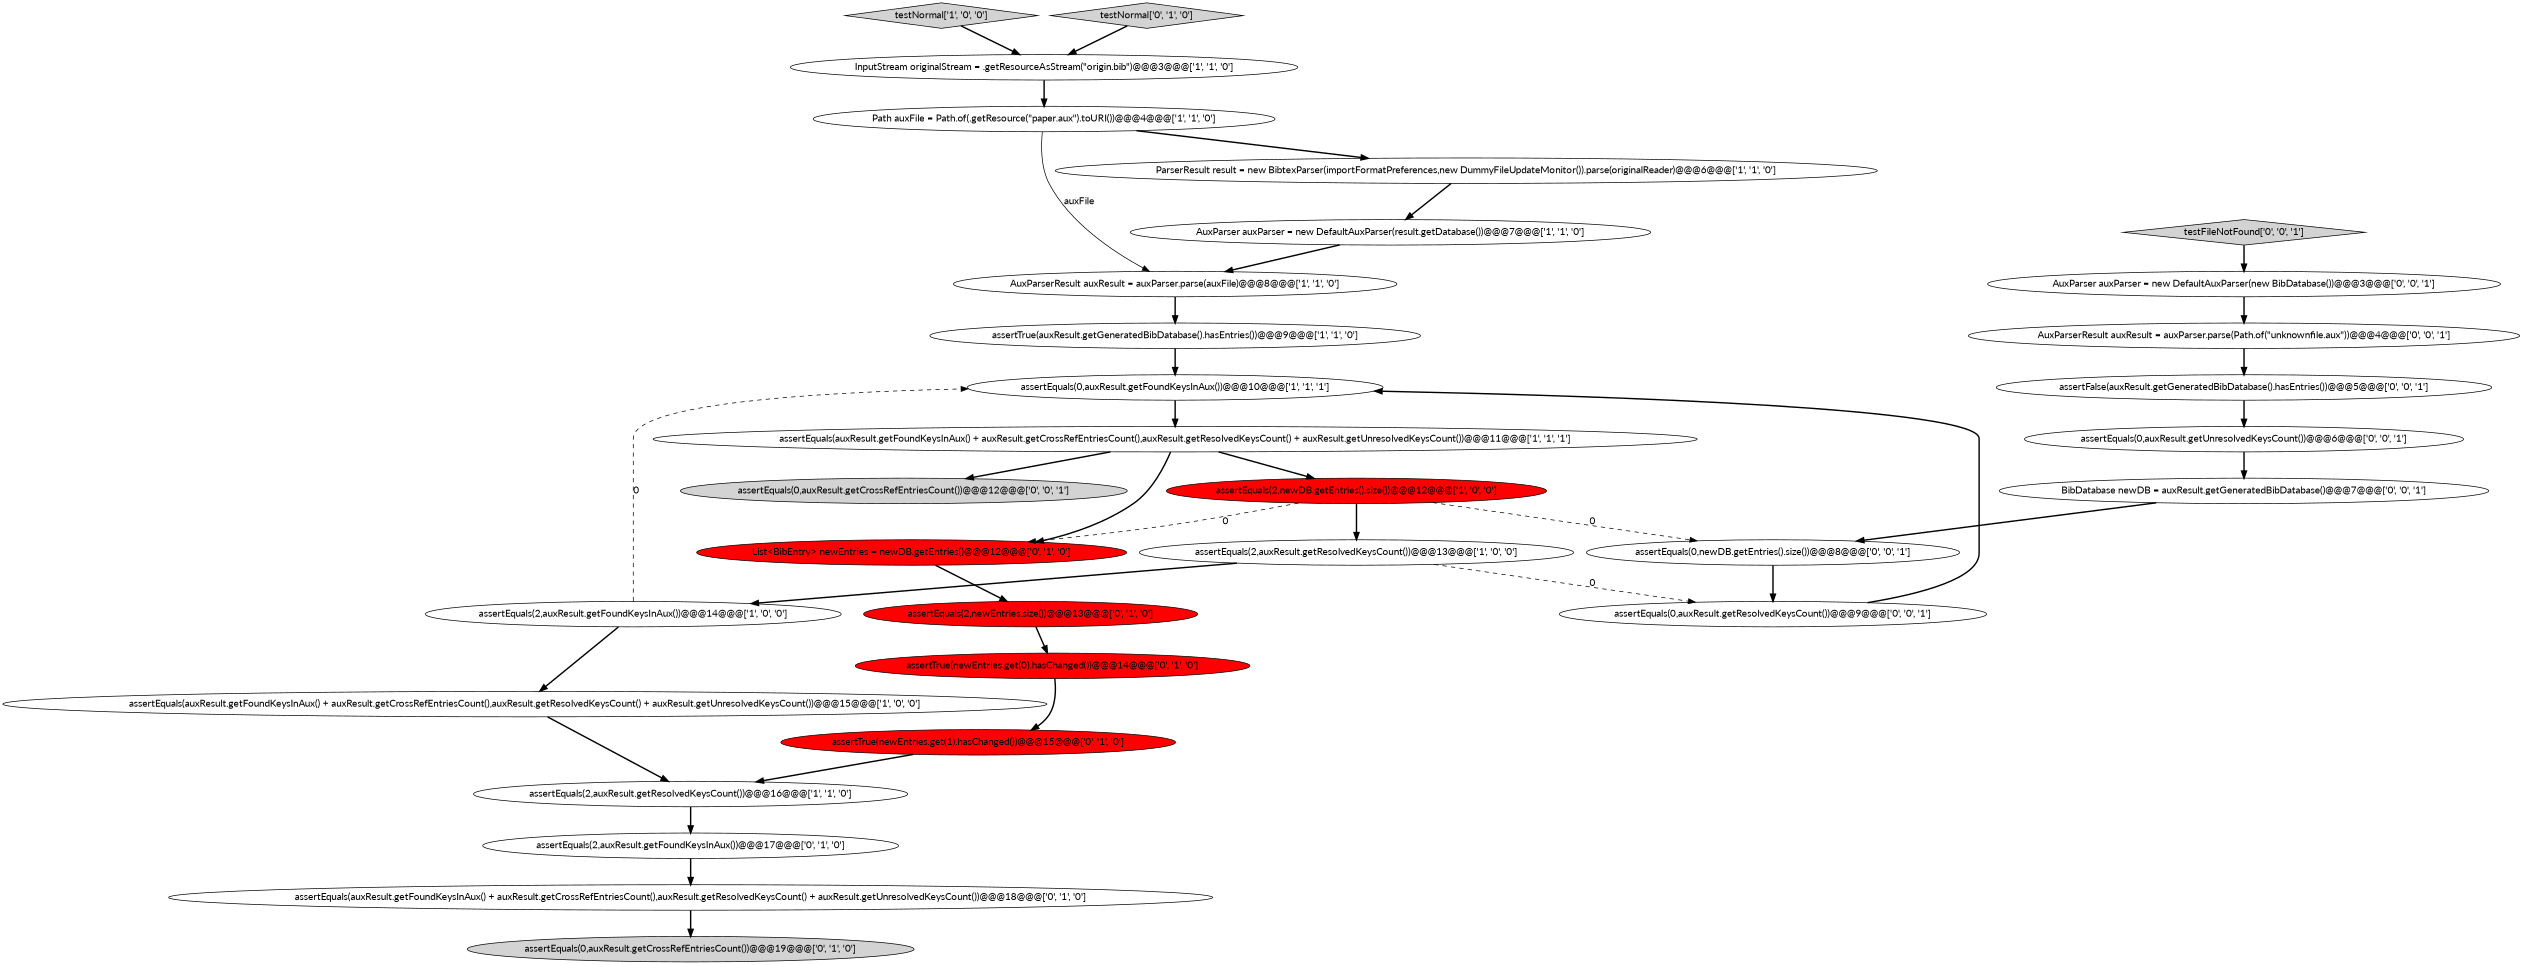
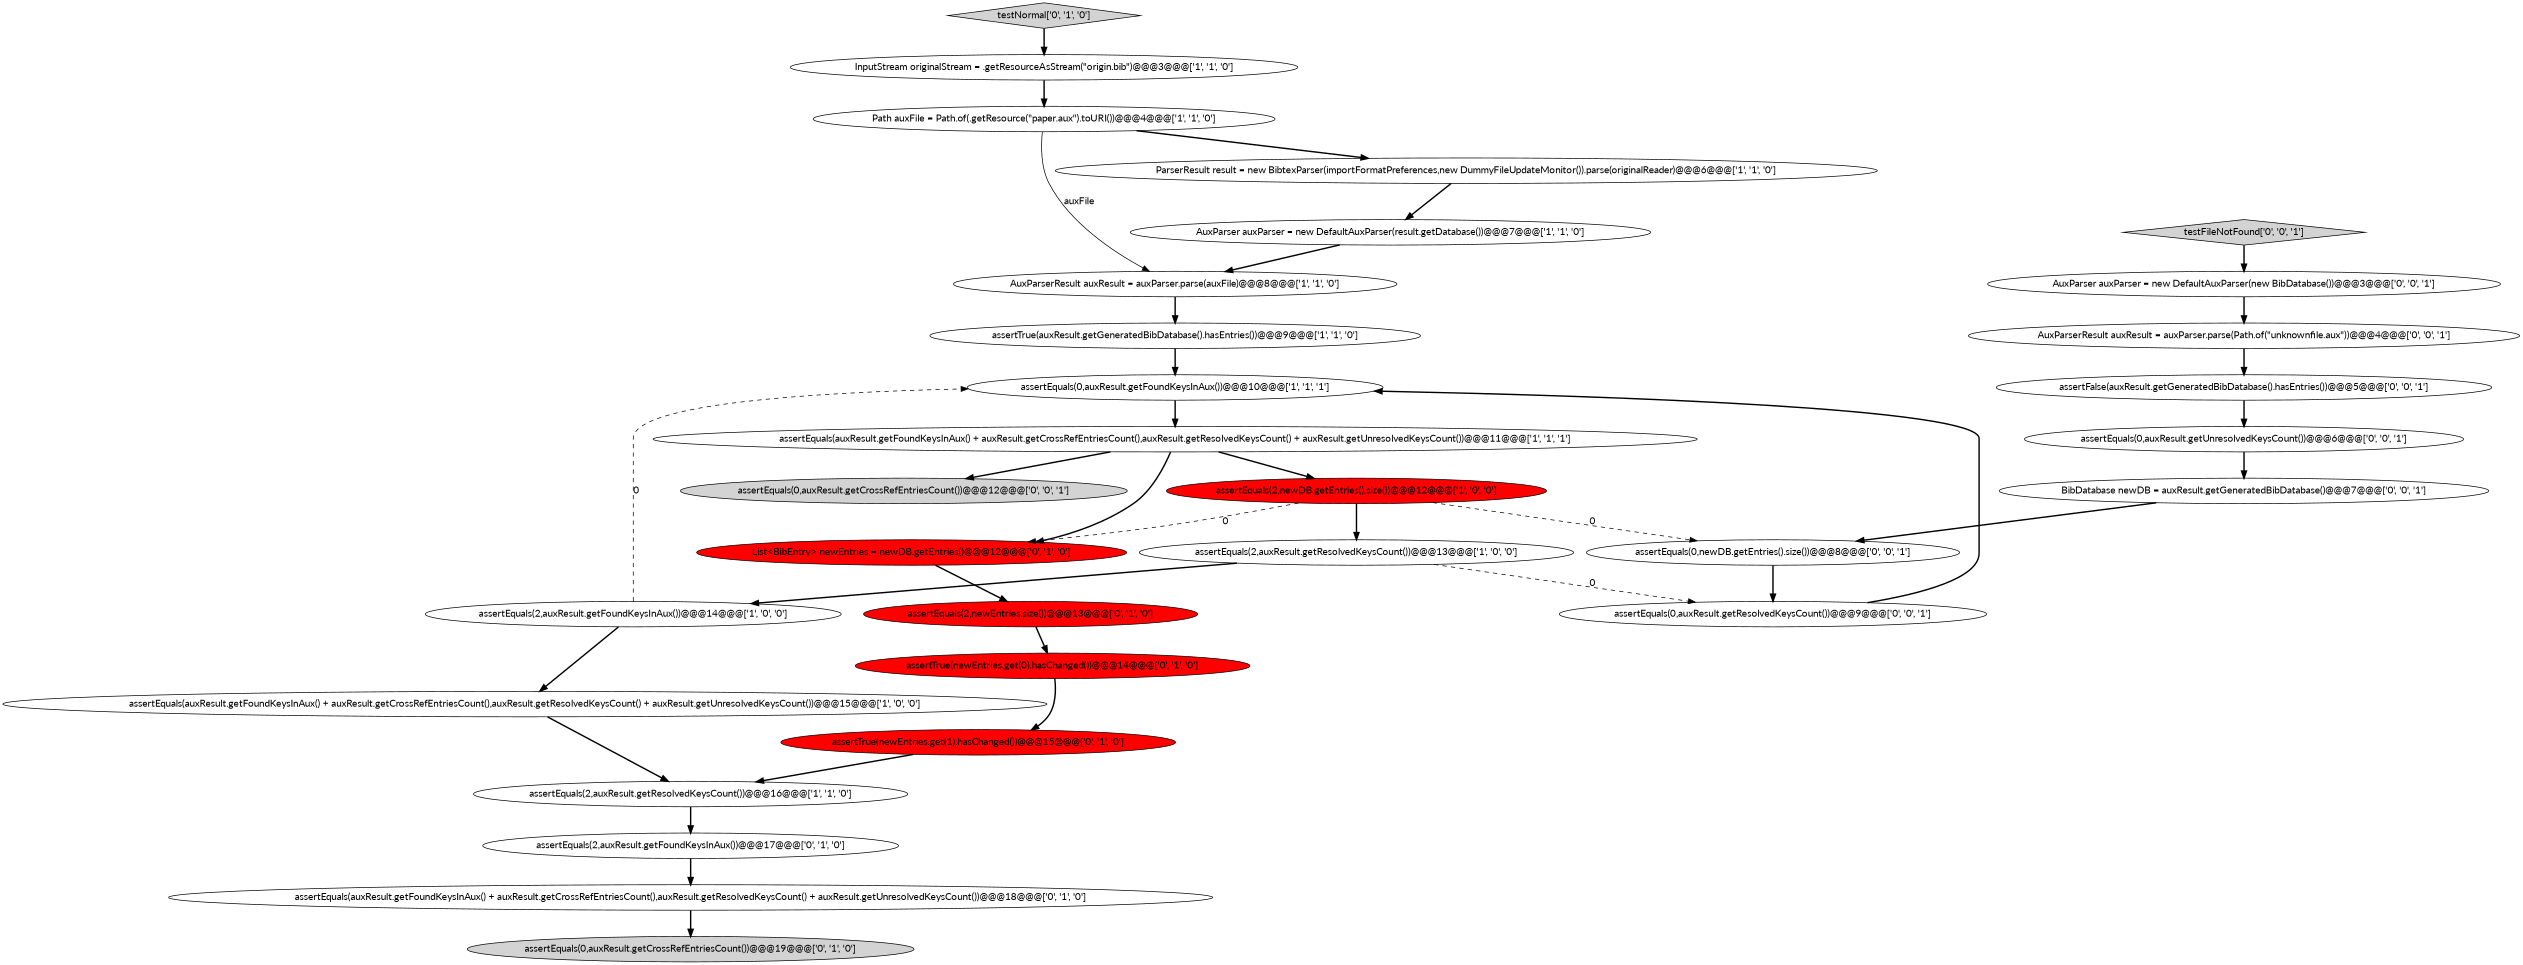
node "testNormal['1', '0', '0']": removed
